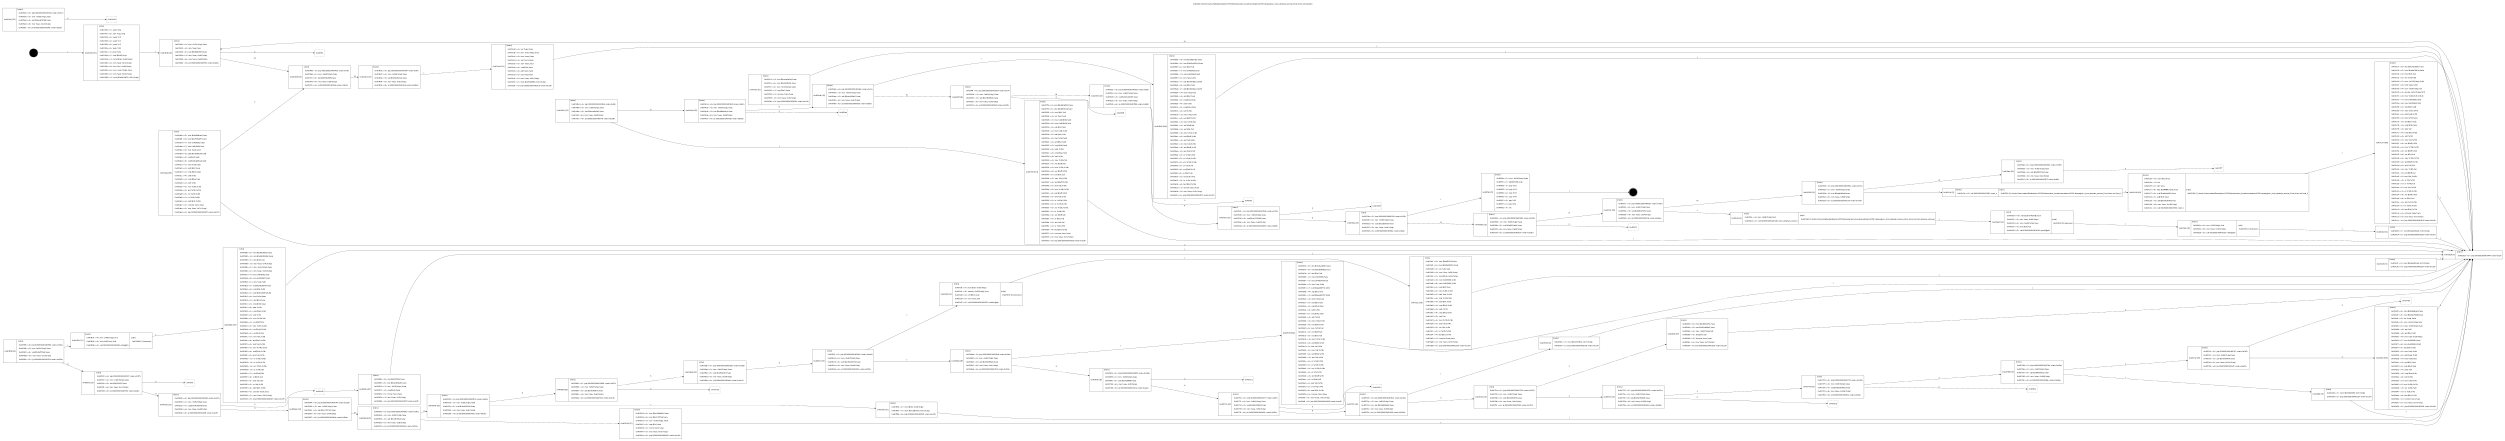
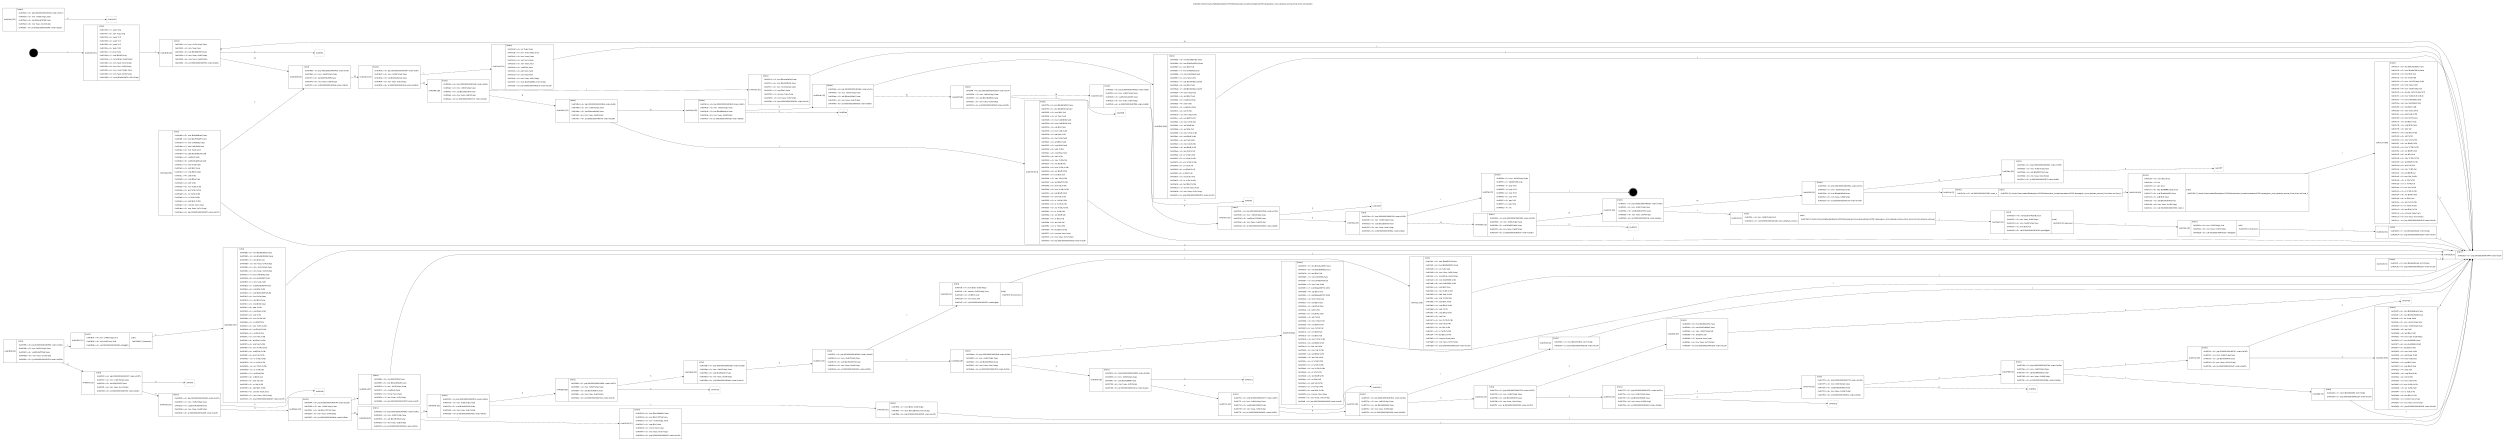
node "0x40149b [25]": added
edge "0x401e55" -> "0x40196a [27]": now "0x401644 [25]" -> "0x40196a [27]"
